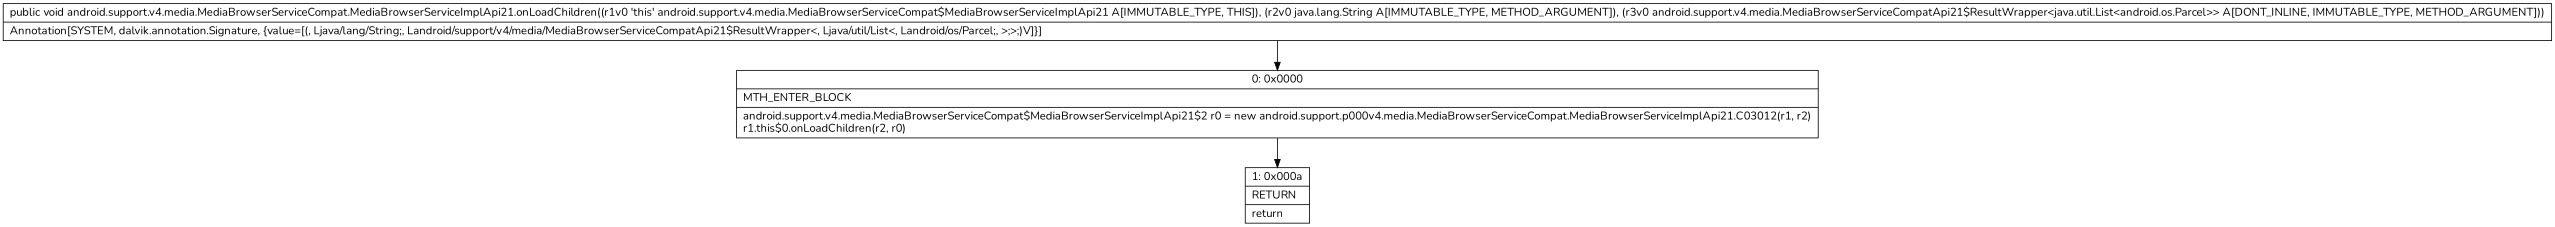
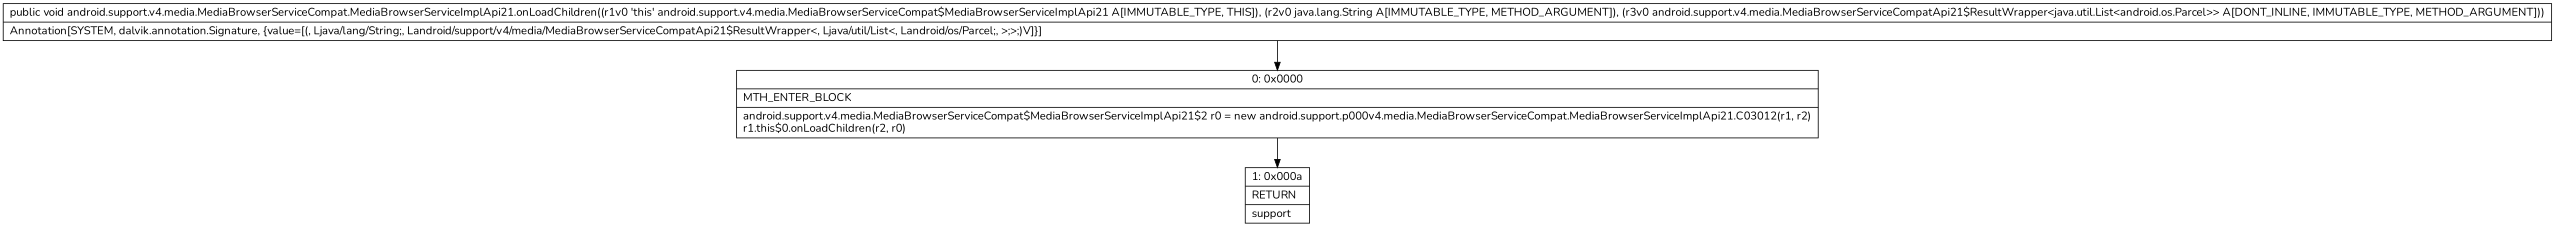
node "1: 0x000a": text "return" -> "support"
